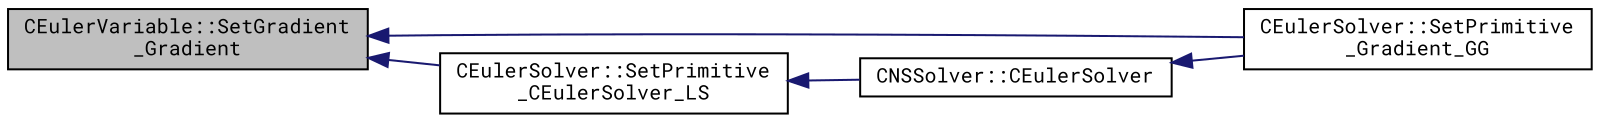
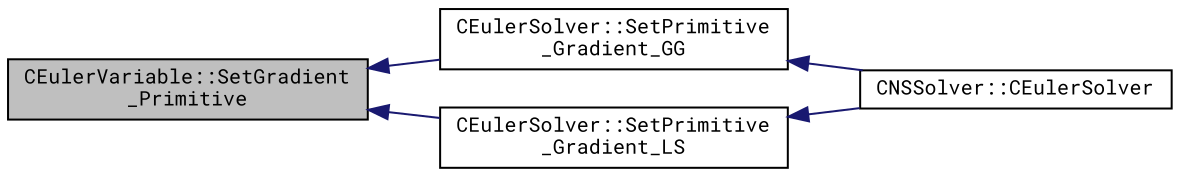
node "CEulerVariable::SetGradient _Gradient": label "CEulerVariable::SetGradient _Gradient" -> "CEulerVariable::SetGradient _Primitive"
edge "CEulerSolver::SetPrimitive _Gradient_GG" -> "CNSSolver::CEulerSolver": reversed
node "CEulerSolver::SetPrimitive _CEulerSolver_LS": label "CEulerSolver::SetPrimitive _CEulerSolver_LS" -> "CEulerSolver::SetPrimitive _Gradient_LS"
